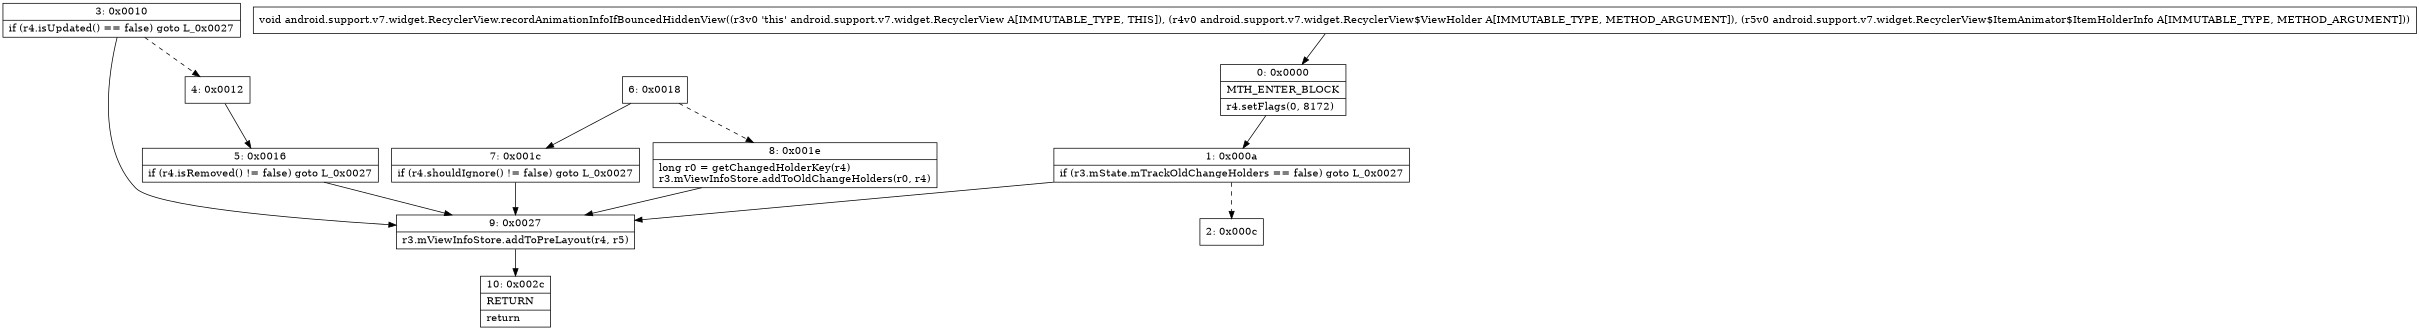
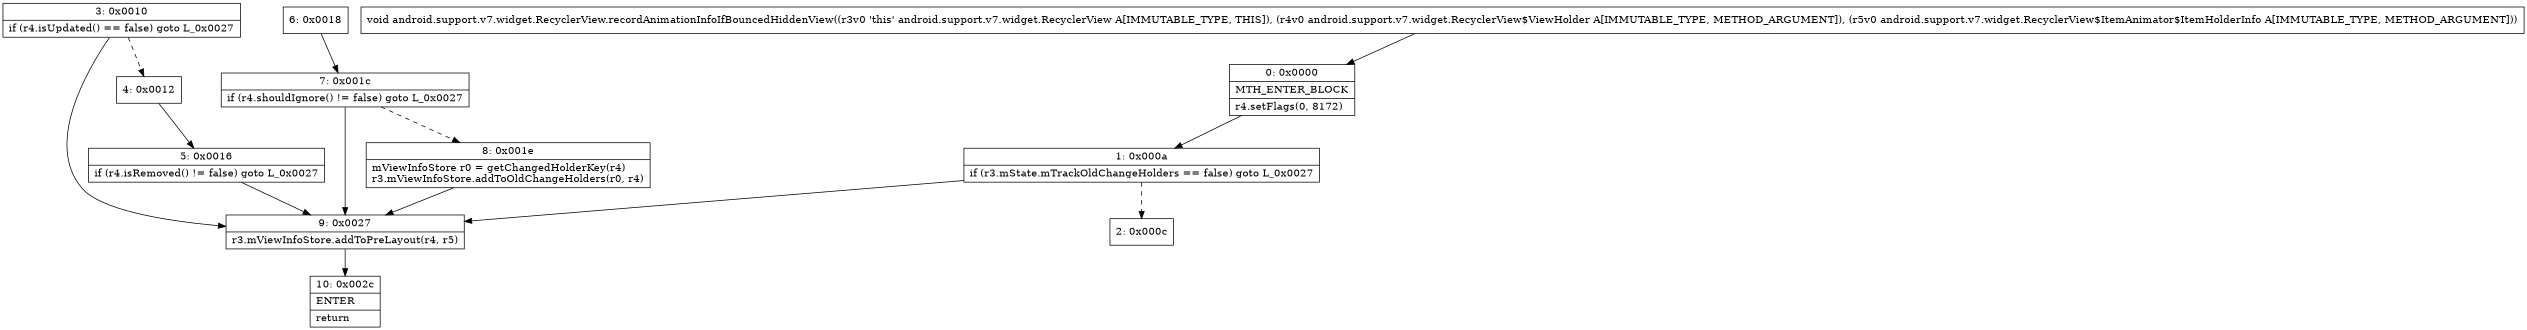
edge "6: 0x0018" -> "8: 0x001e": now "7: 0x001c" -> "8: 0x001e"
node "8: 0x001e": text "long r0 = getChangedHolderKey(r4)" -> "mViewInfoStore r0 = getChangedHolderKey(r4)"
node "10: 0x002c": text "RETURN" -> "ENTER"
